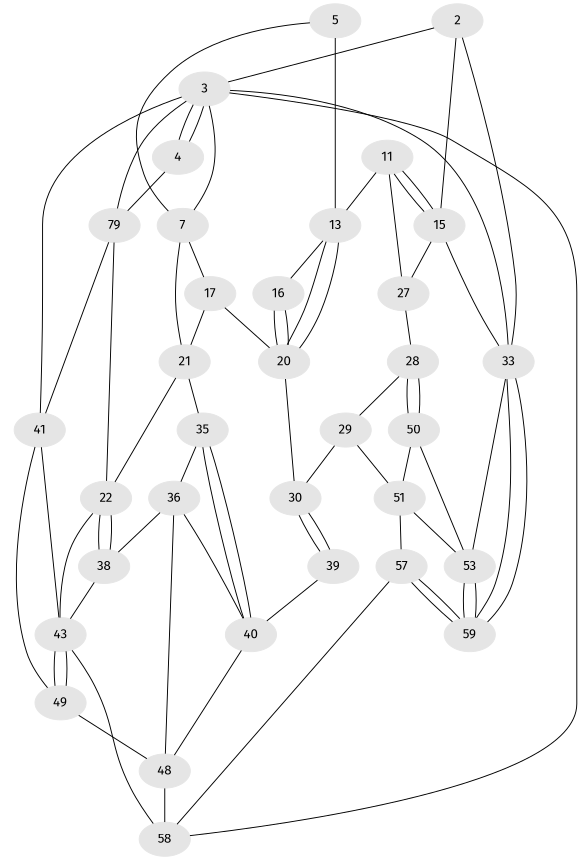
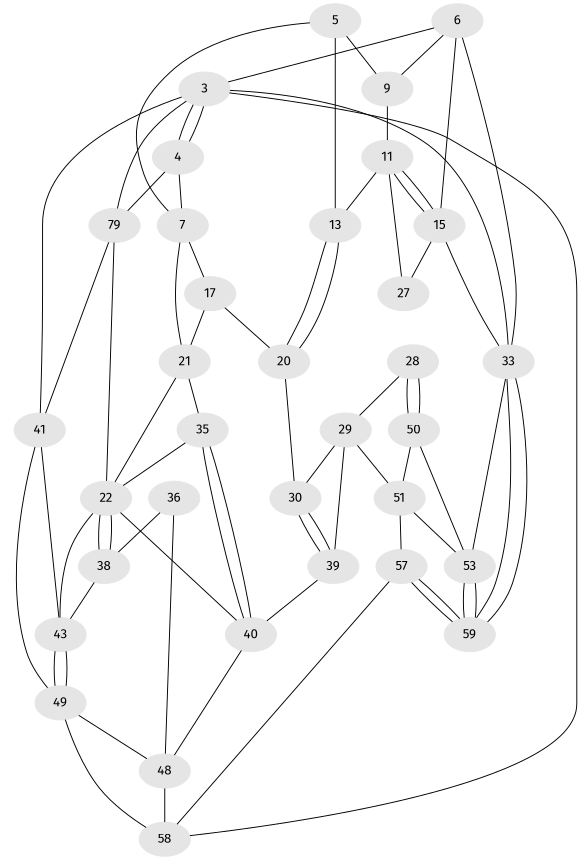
node "2": label "2" -> "6"
node "9": added
edge "3" -- "7": now "4" -- "7"
node "16": removed
edge "27" -- "28": removed
edge "35" -- "36": now "35" -- "22"
edge "29" -- "39": added
edge "36" -- "40": now "22" -- "40"
edge "43" -- "58": now "49" -- "58"
